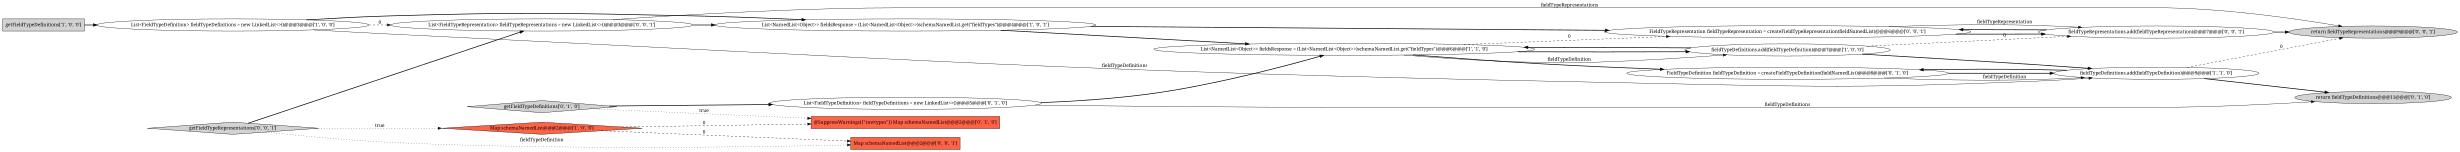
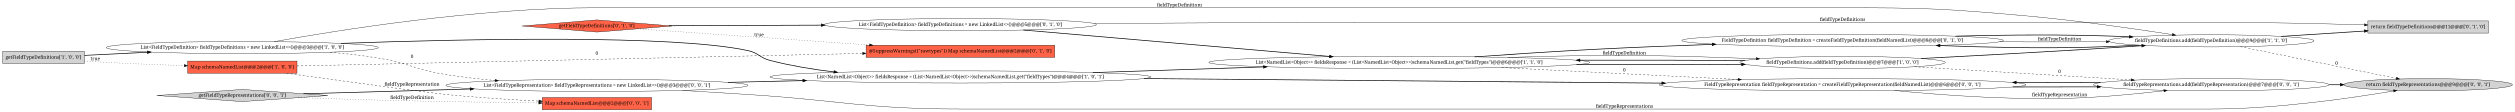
node "return fieldTypeDefinitions@@@11@@@['0', '1', '0']": shape ellipse -> box
node "getFieldTypeDefinitions['0', '1', '0']": fillcolor lightgray -> tomato
edge "getFieldTypeRepresentations['0', '0', '1']" -> "Map schemaNamedList@@@2@@@['1', '0', '0']": now "getFieldTypeDefinitions['1', '0', '0']" -> "Map schemaNamedList@@@2@@@['1', '0', '0']"
node "Map schemaNamedList@@@2@@@['1', '0', '0']": shape diamond -> box
edge "Map schemaNamedList@@@2@@@['1', '0', '0']" -> "Map schemaNamedList@@@2@@@['0', '0', '1']": label "0" -> "fieldTypeRepresentation"
